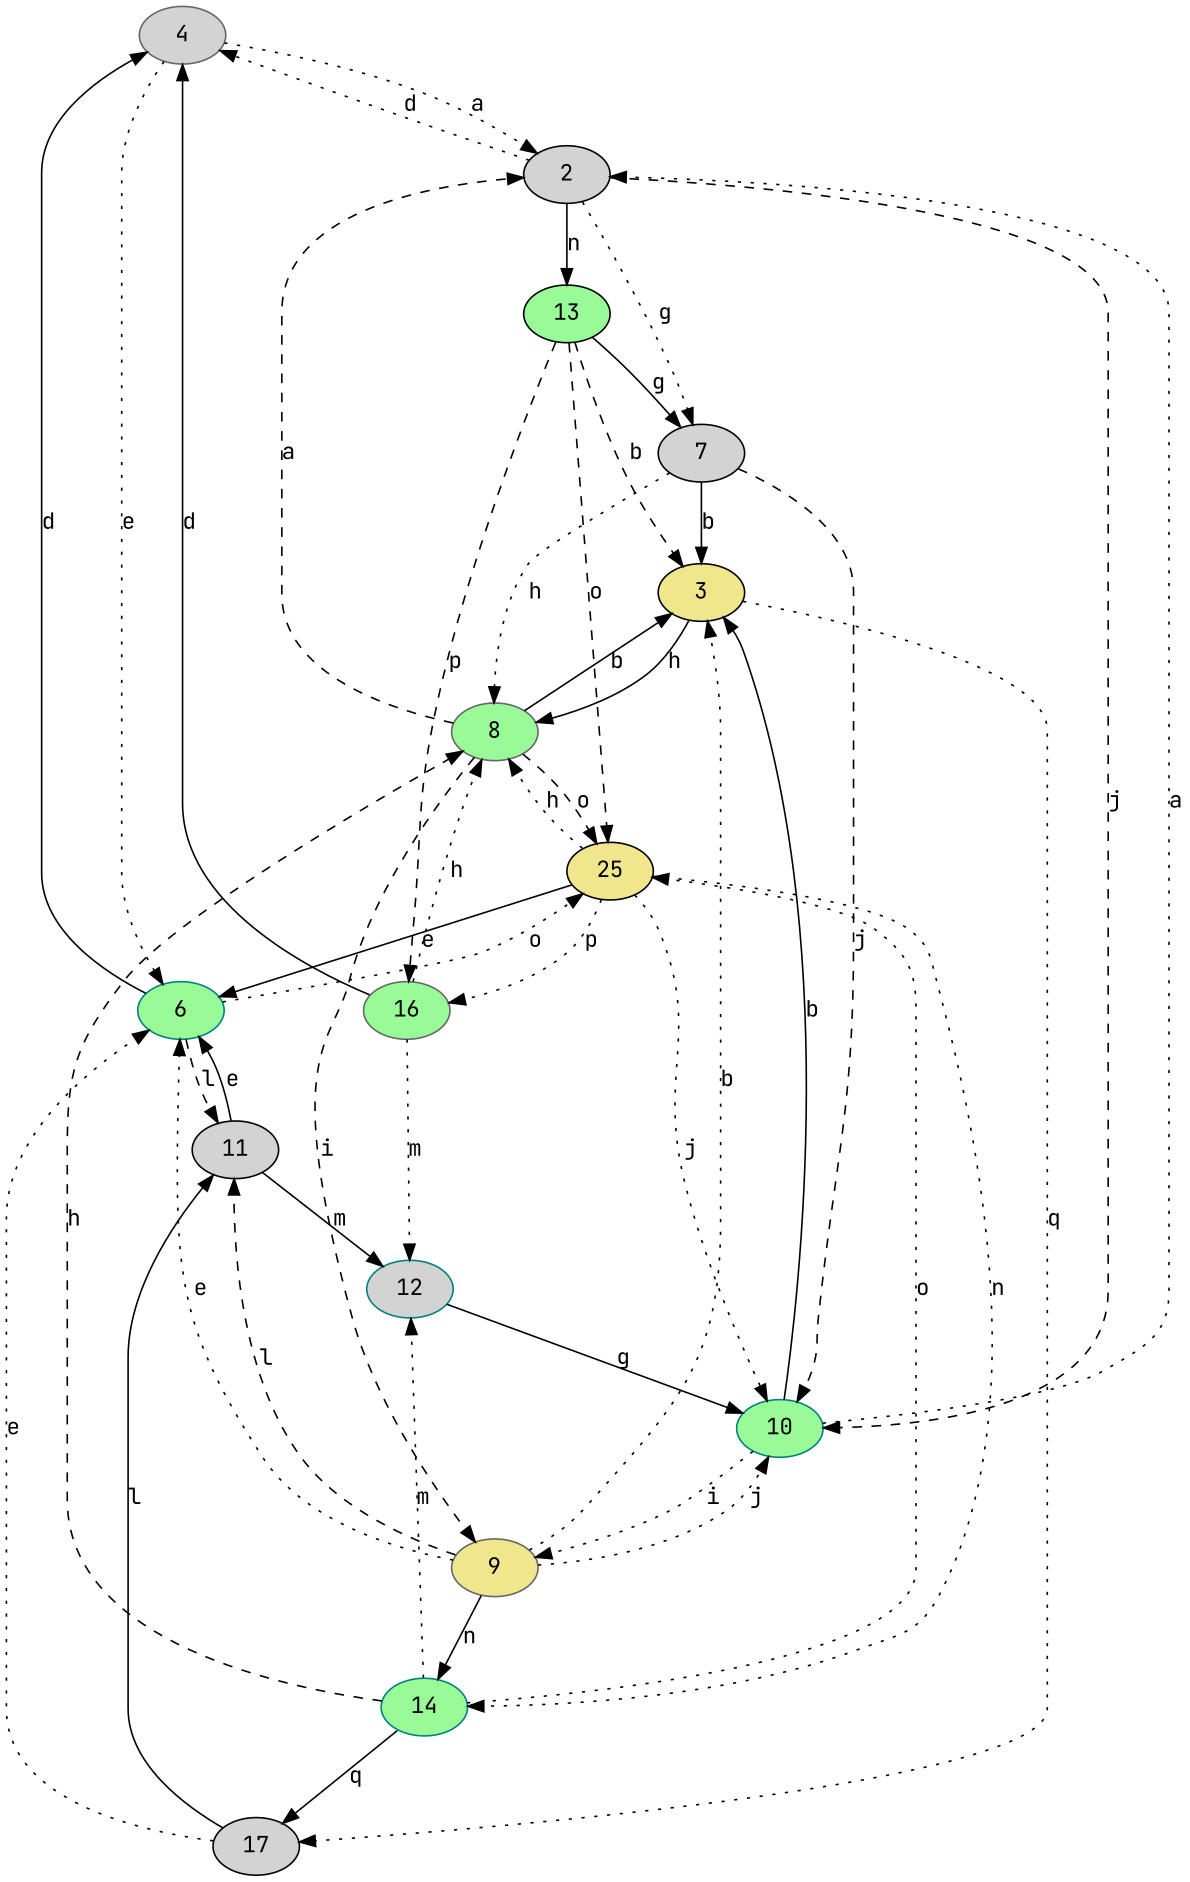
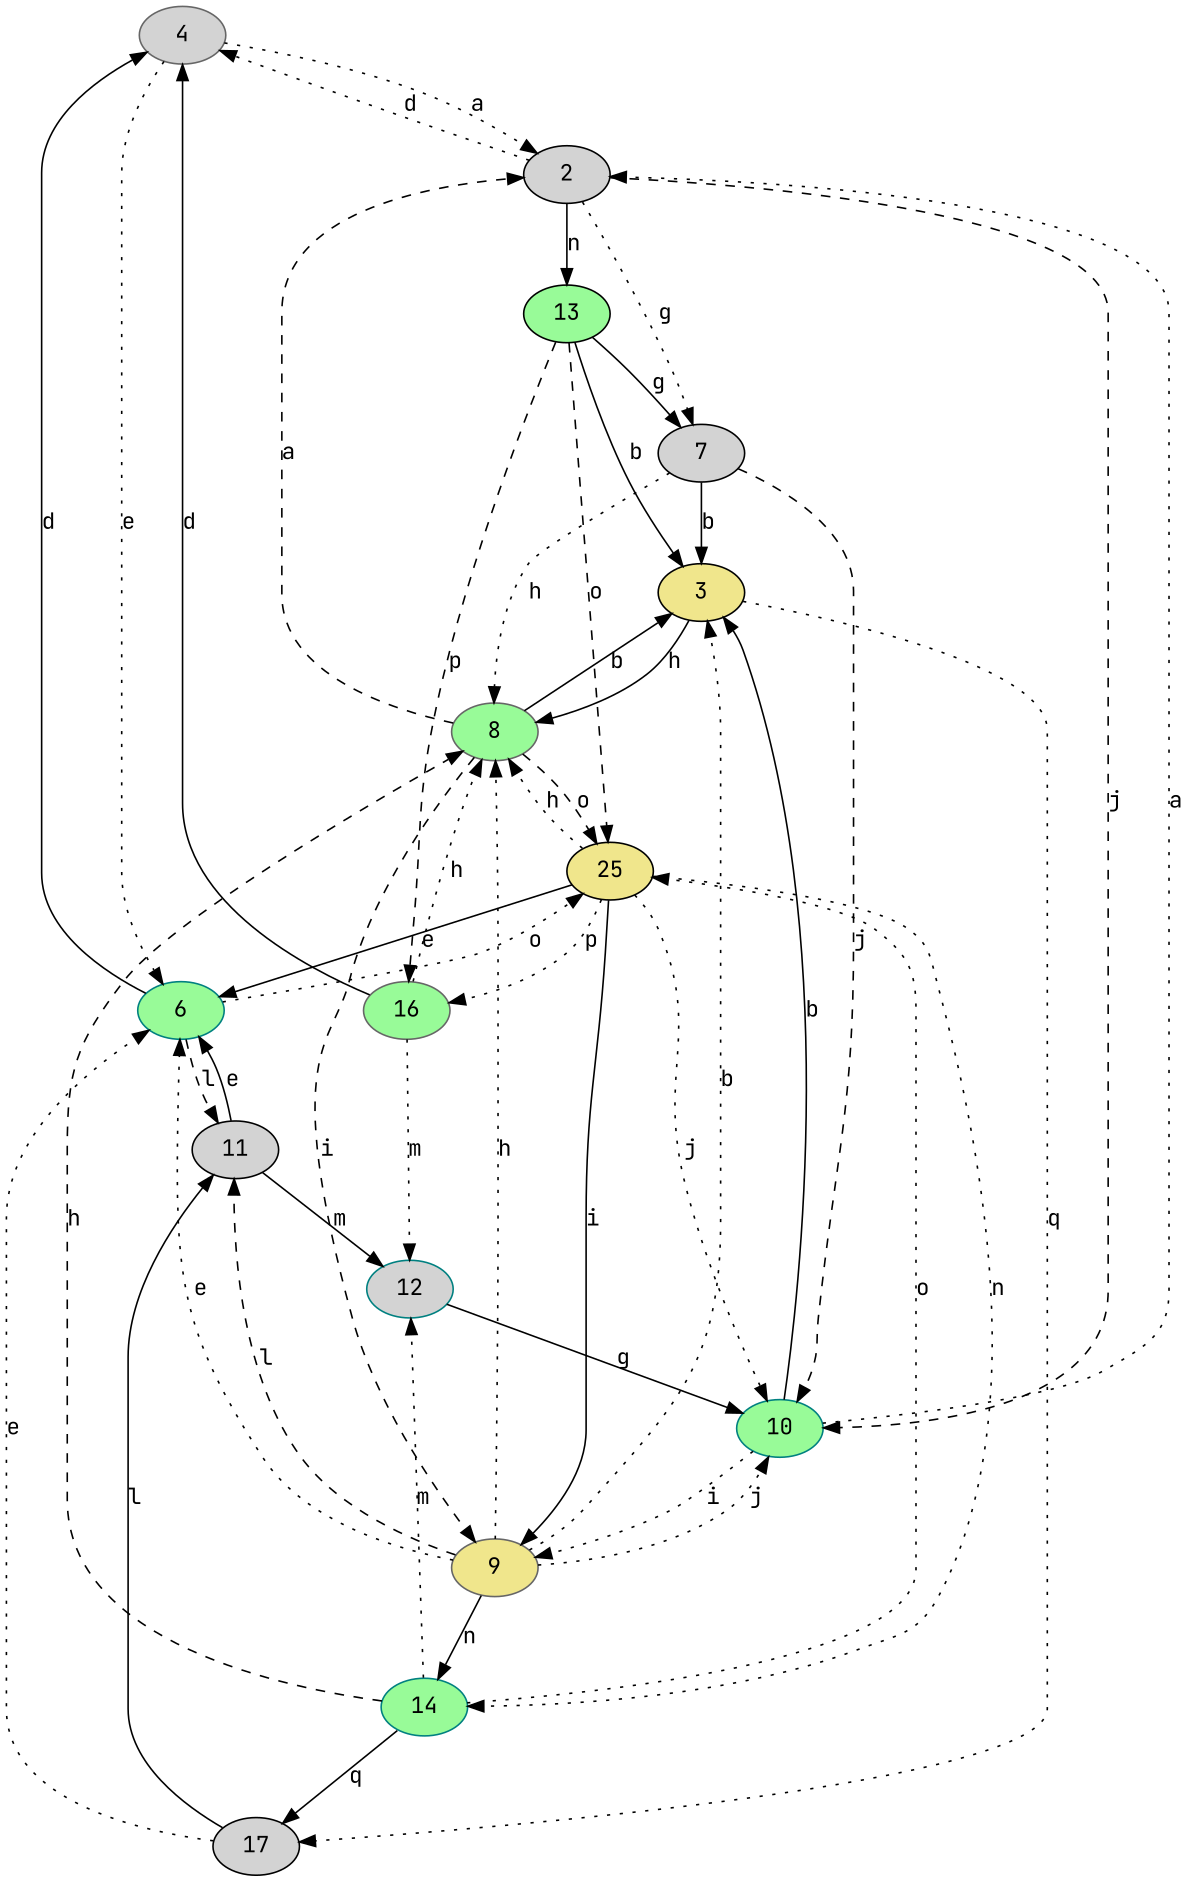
edge "13" -> "3": style dashed -> solid
edge "9" -> "8": added, label "h"
edge "25" -> "9": added, label "i"
